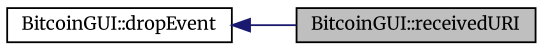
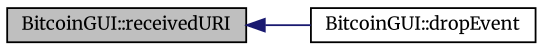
edge "BitcoinGUI::receivedURI" -> "BitcoinGUI::dropEvent": reversed
